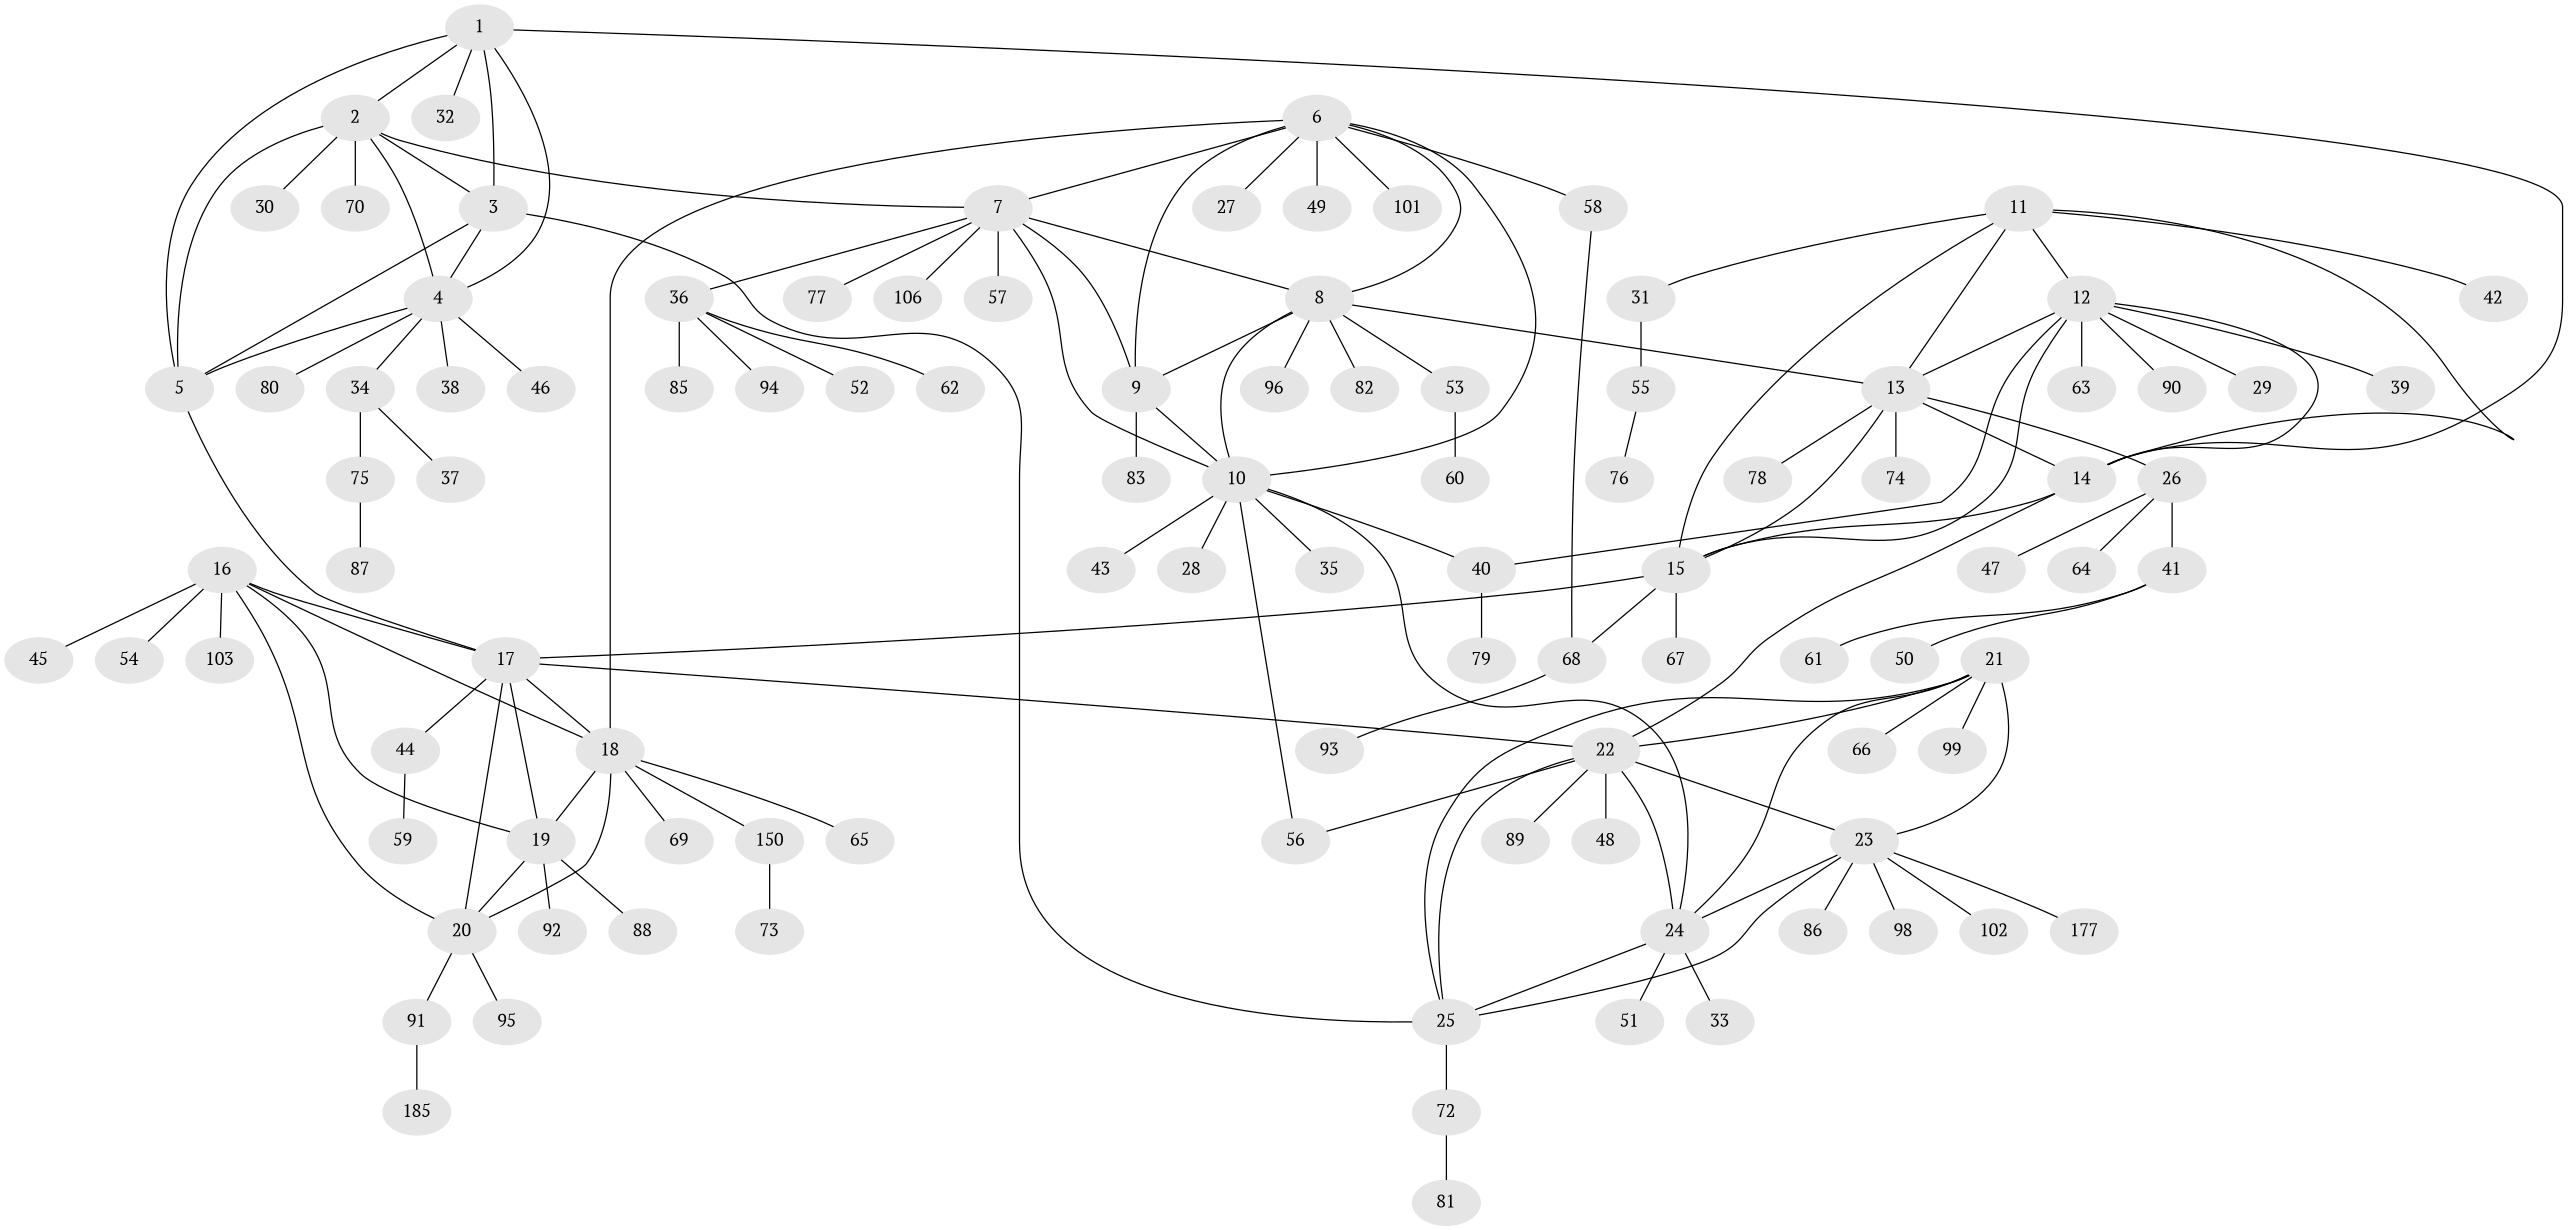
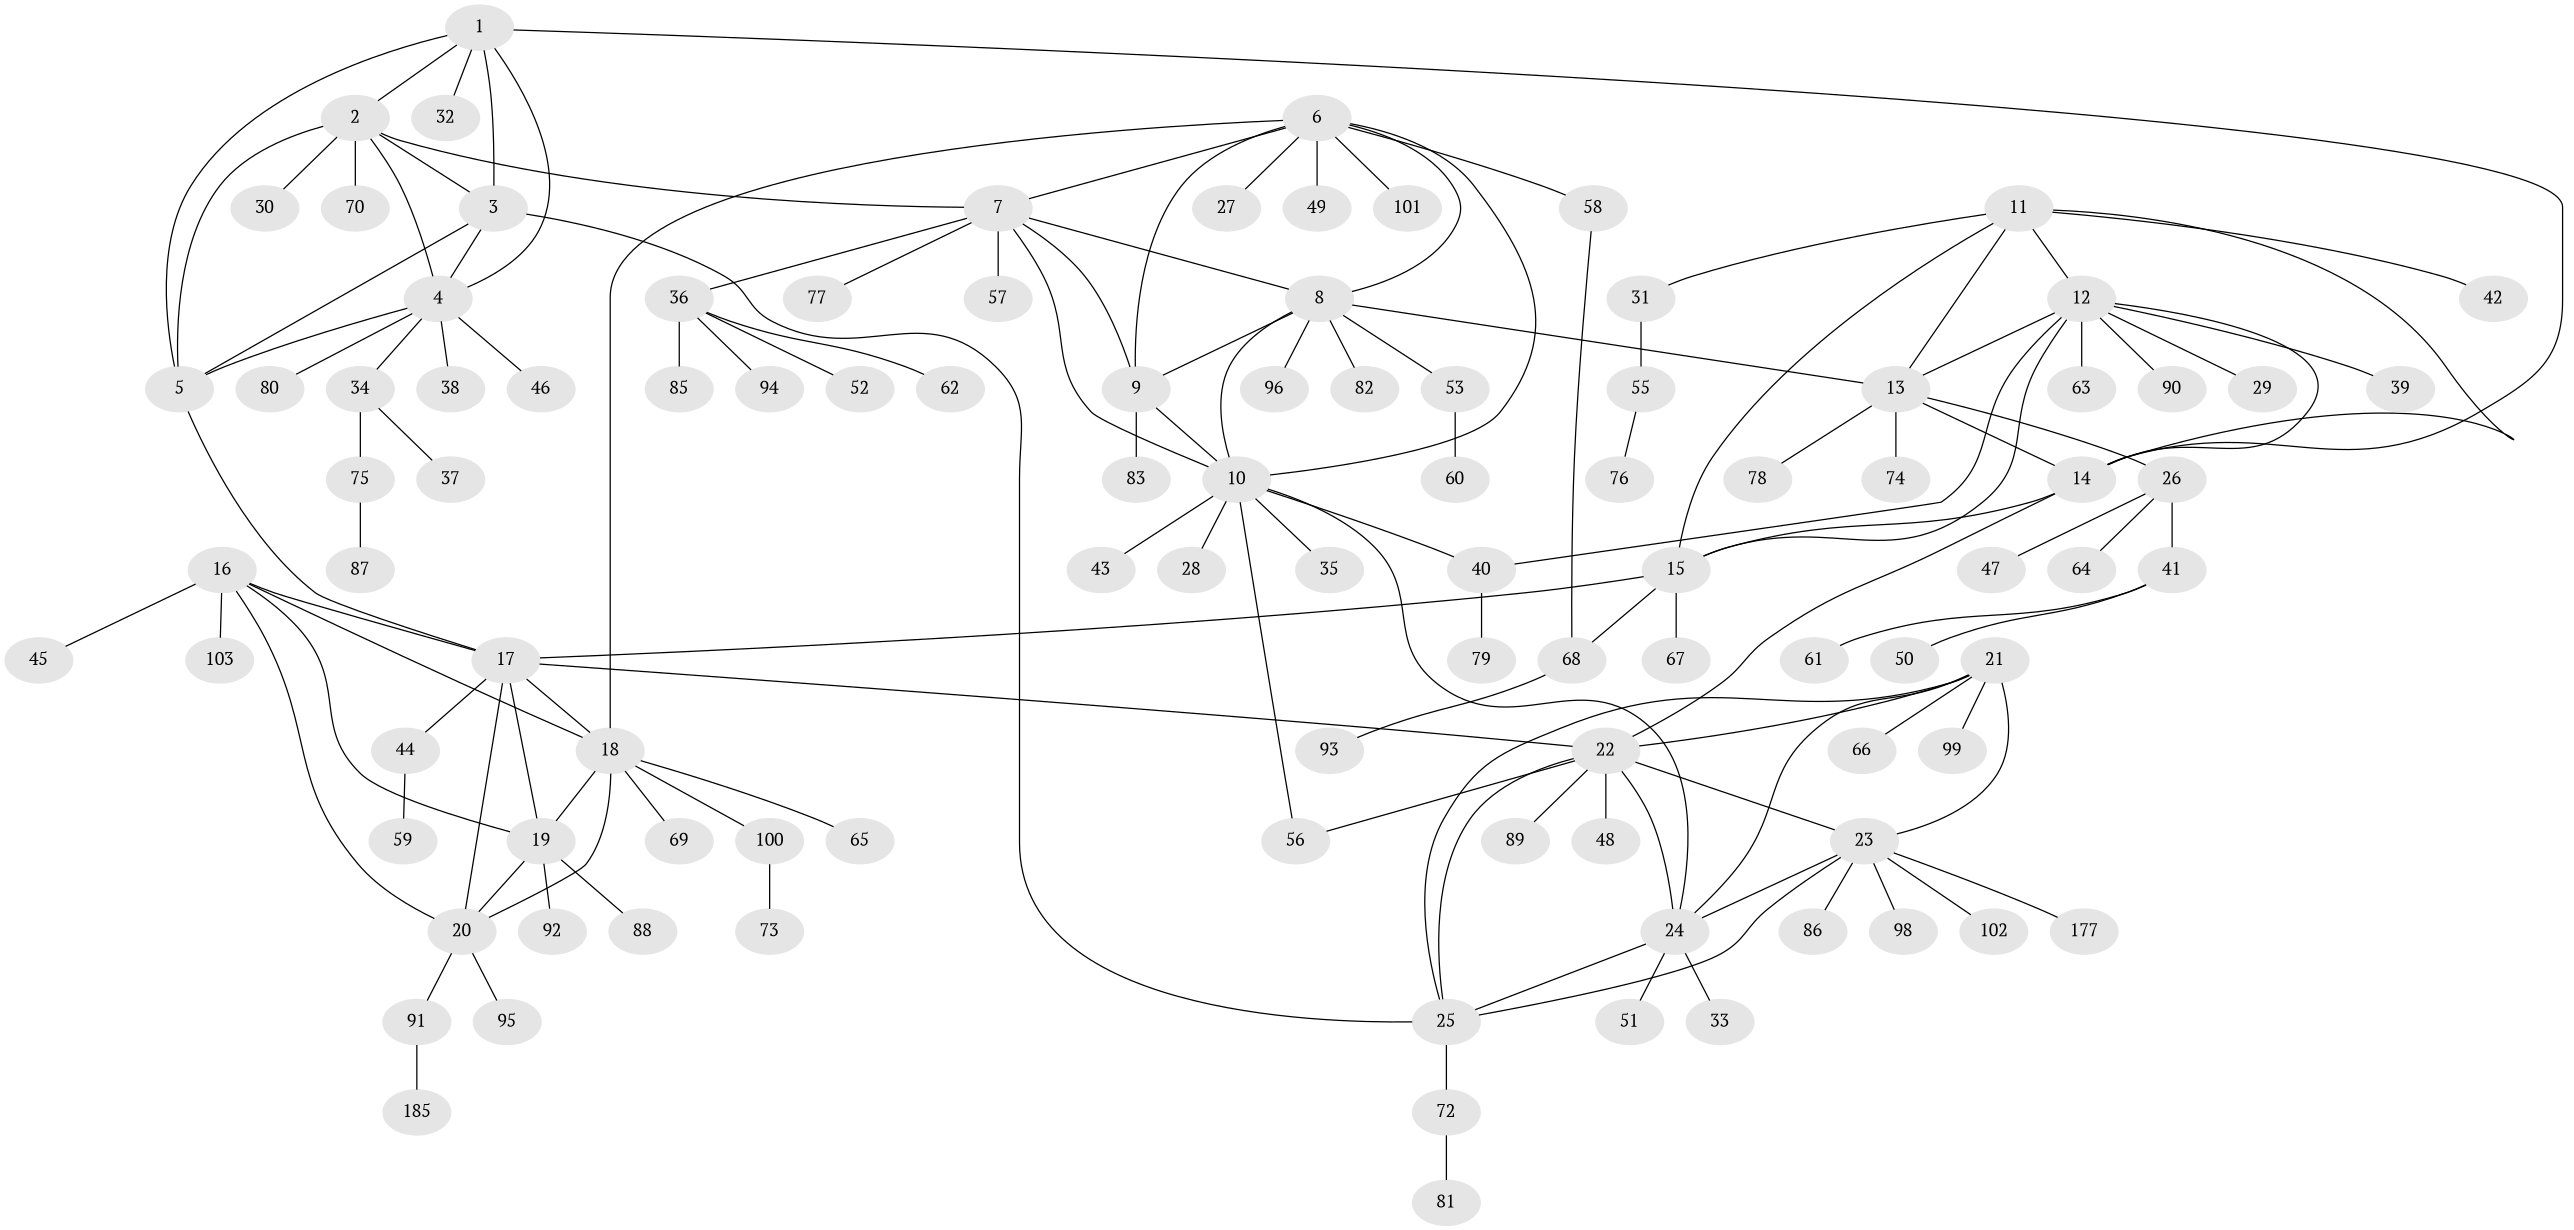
node "106": removed
edge "13" -- "15": removed
node "54": removed
node "150": label "150" -> "100"
